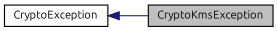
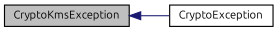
edge "CryptoKmsException" -> "CryptoException": reversed
